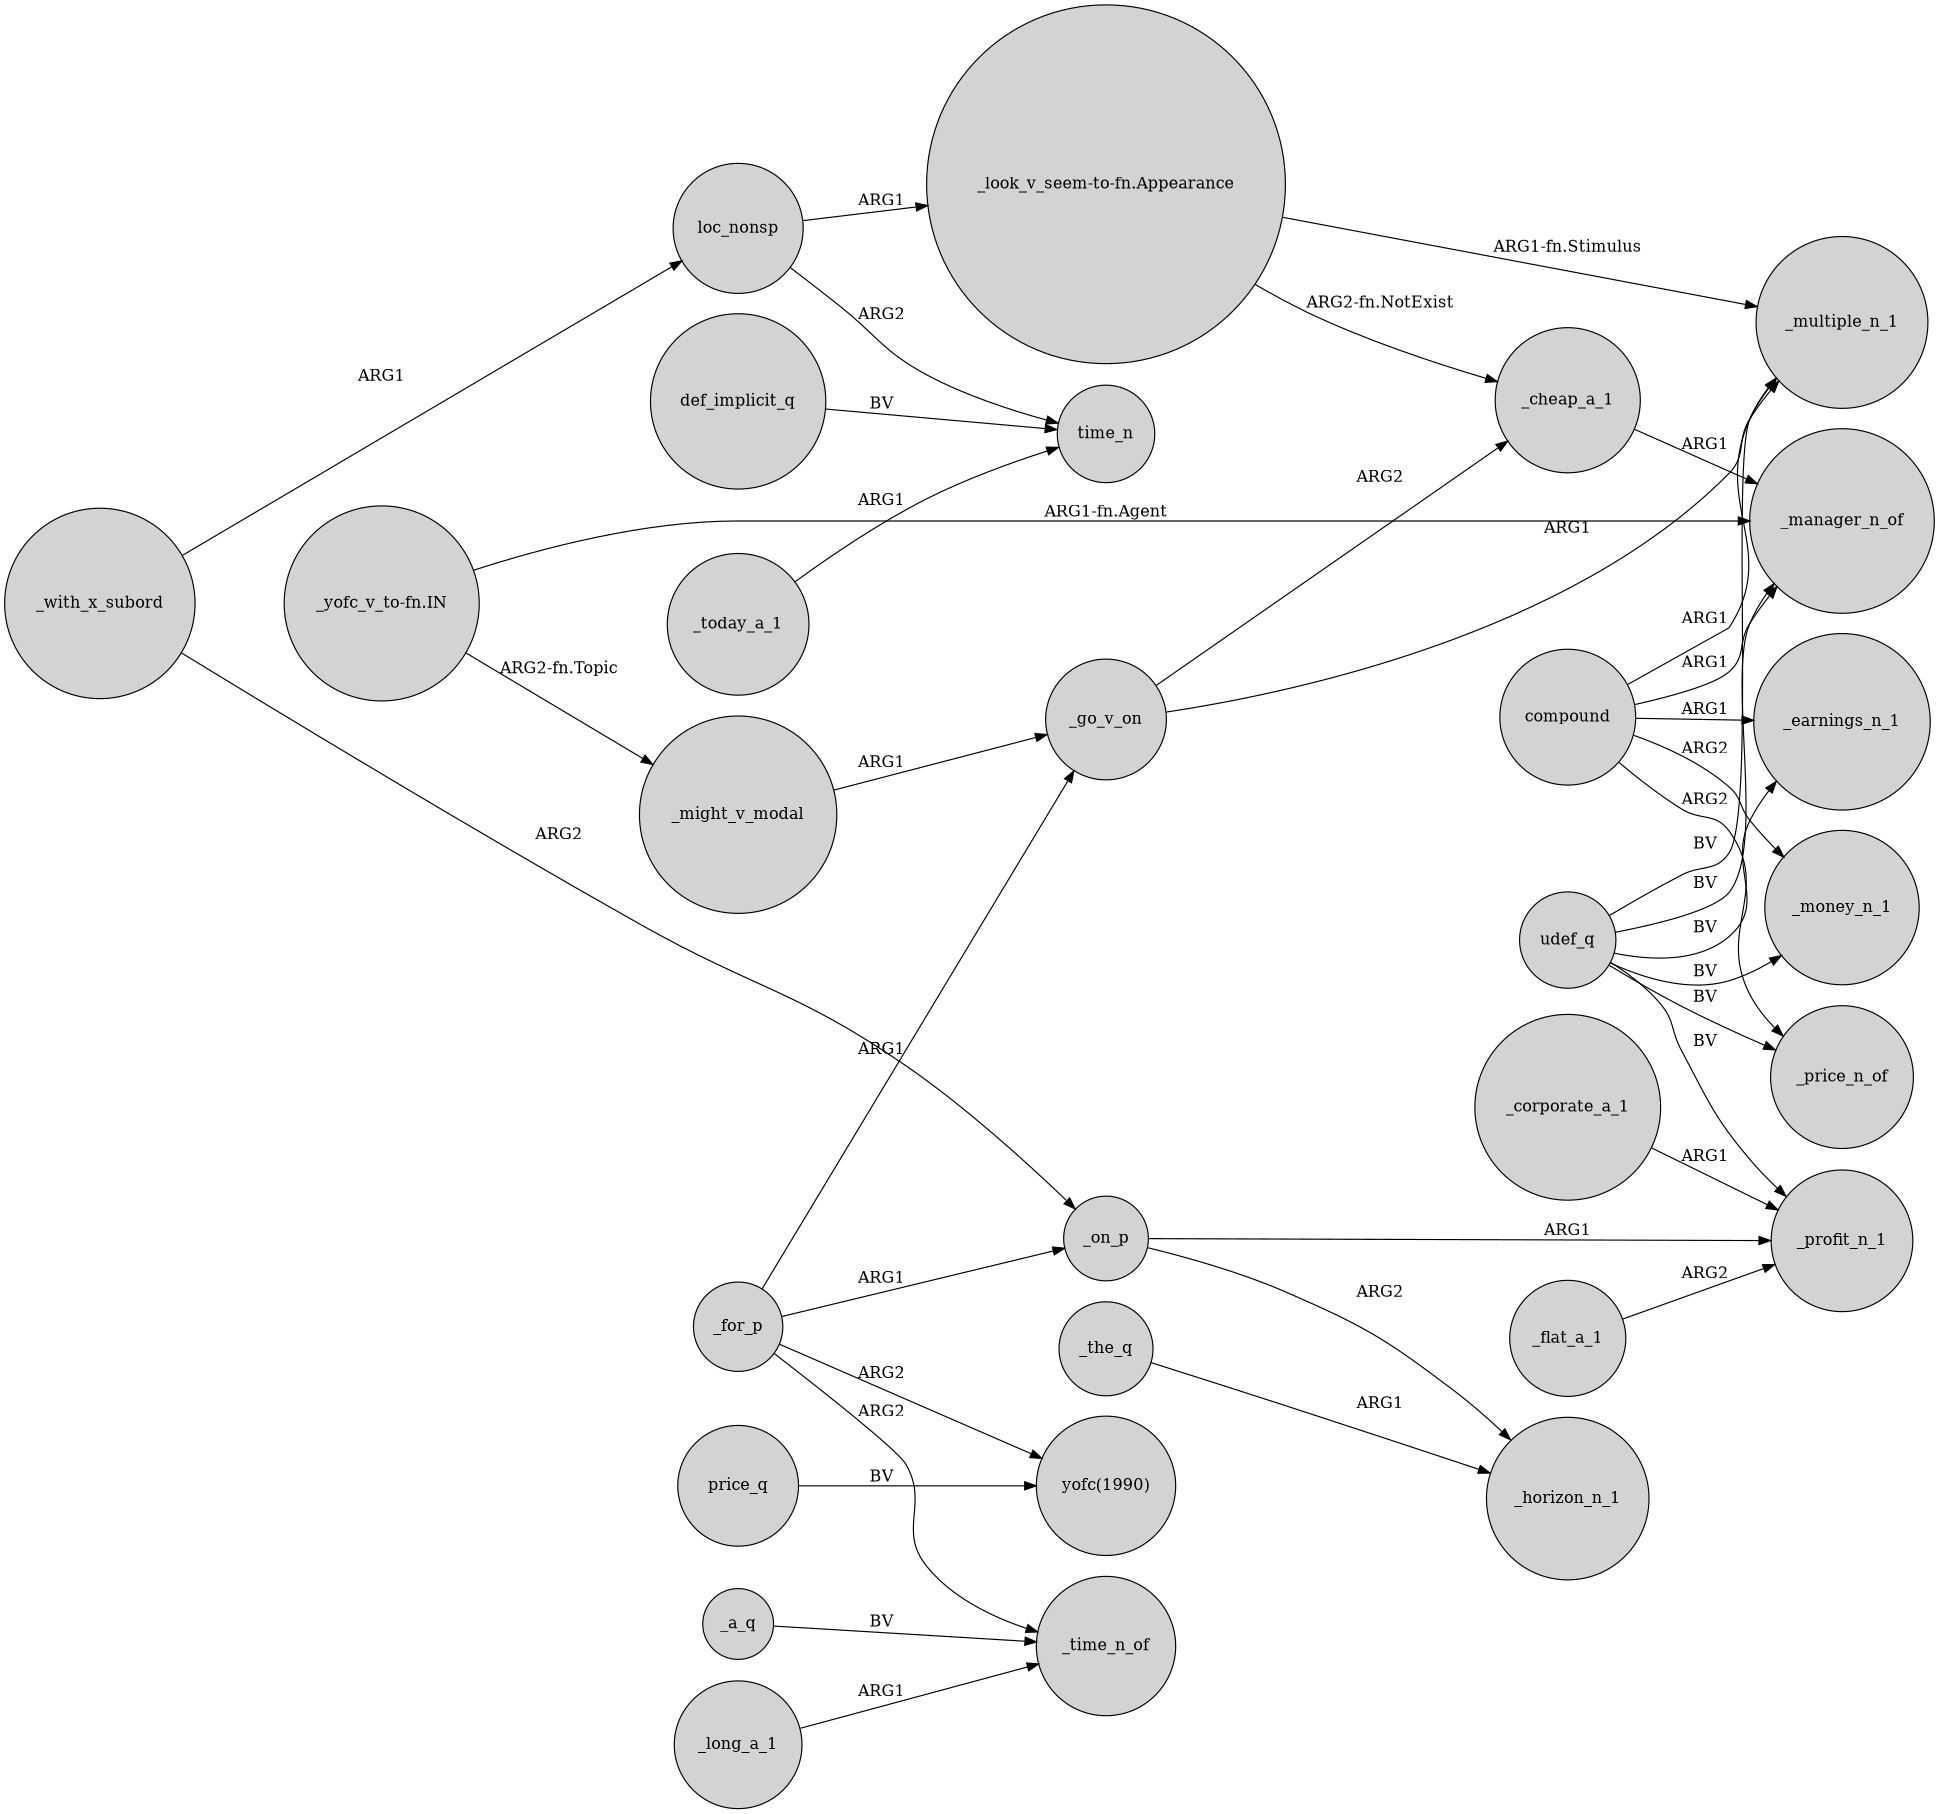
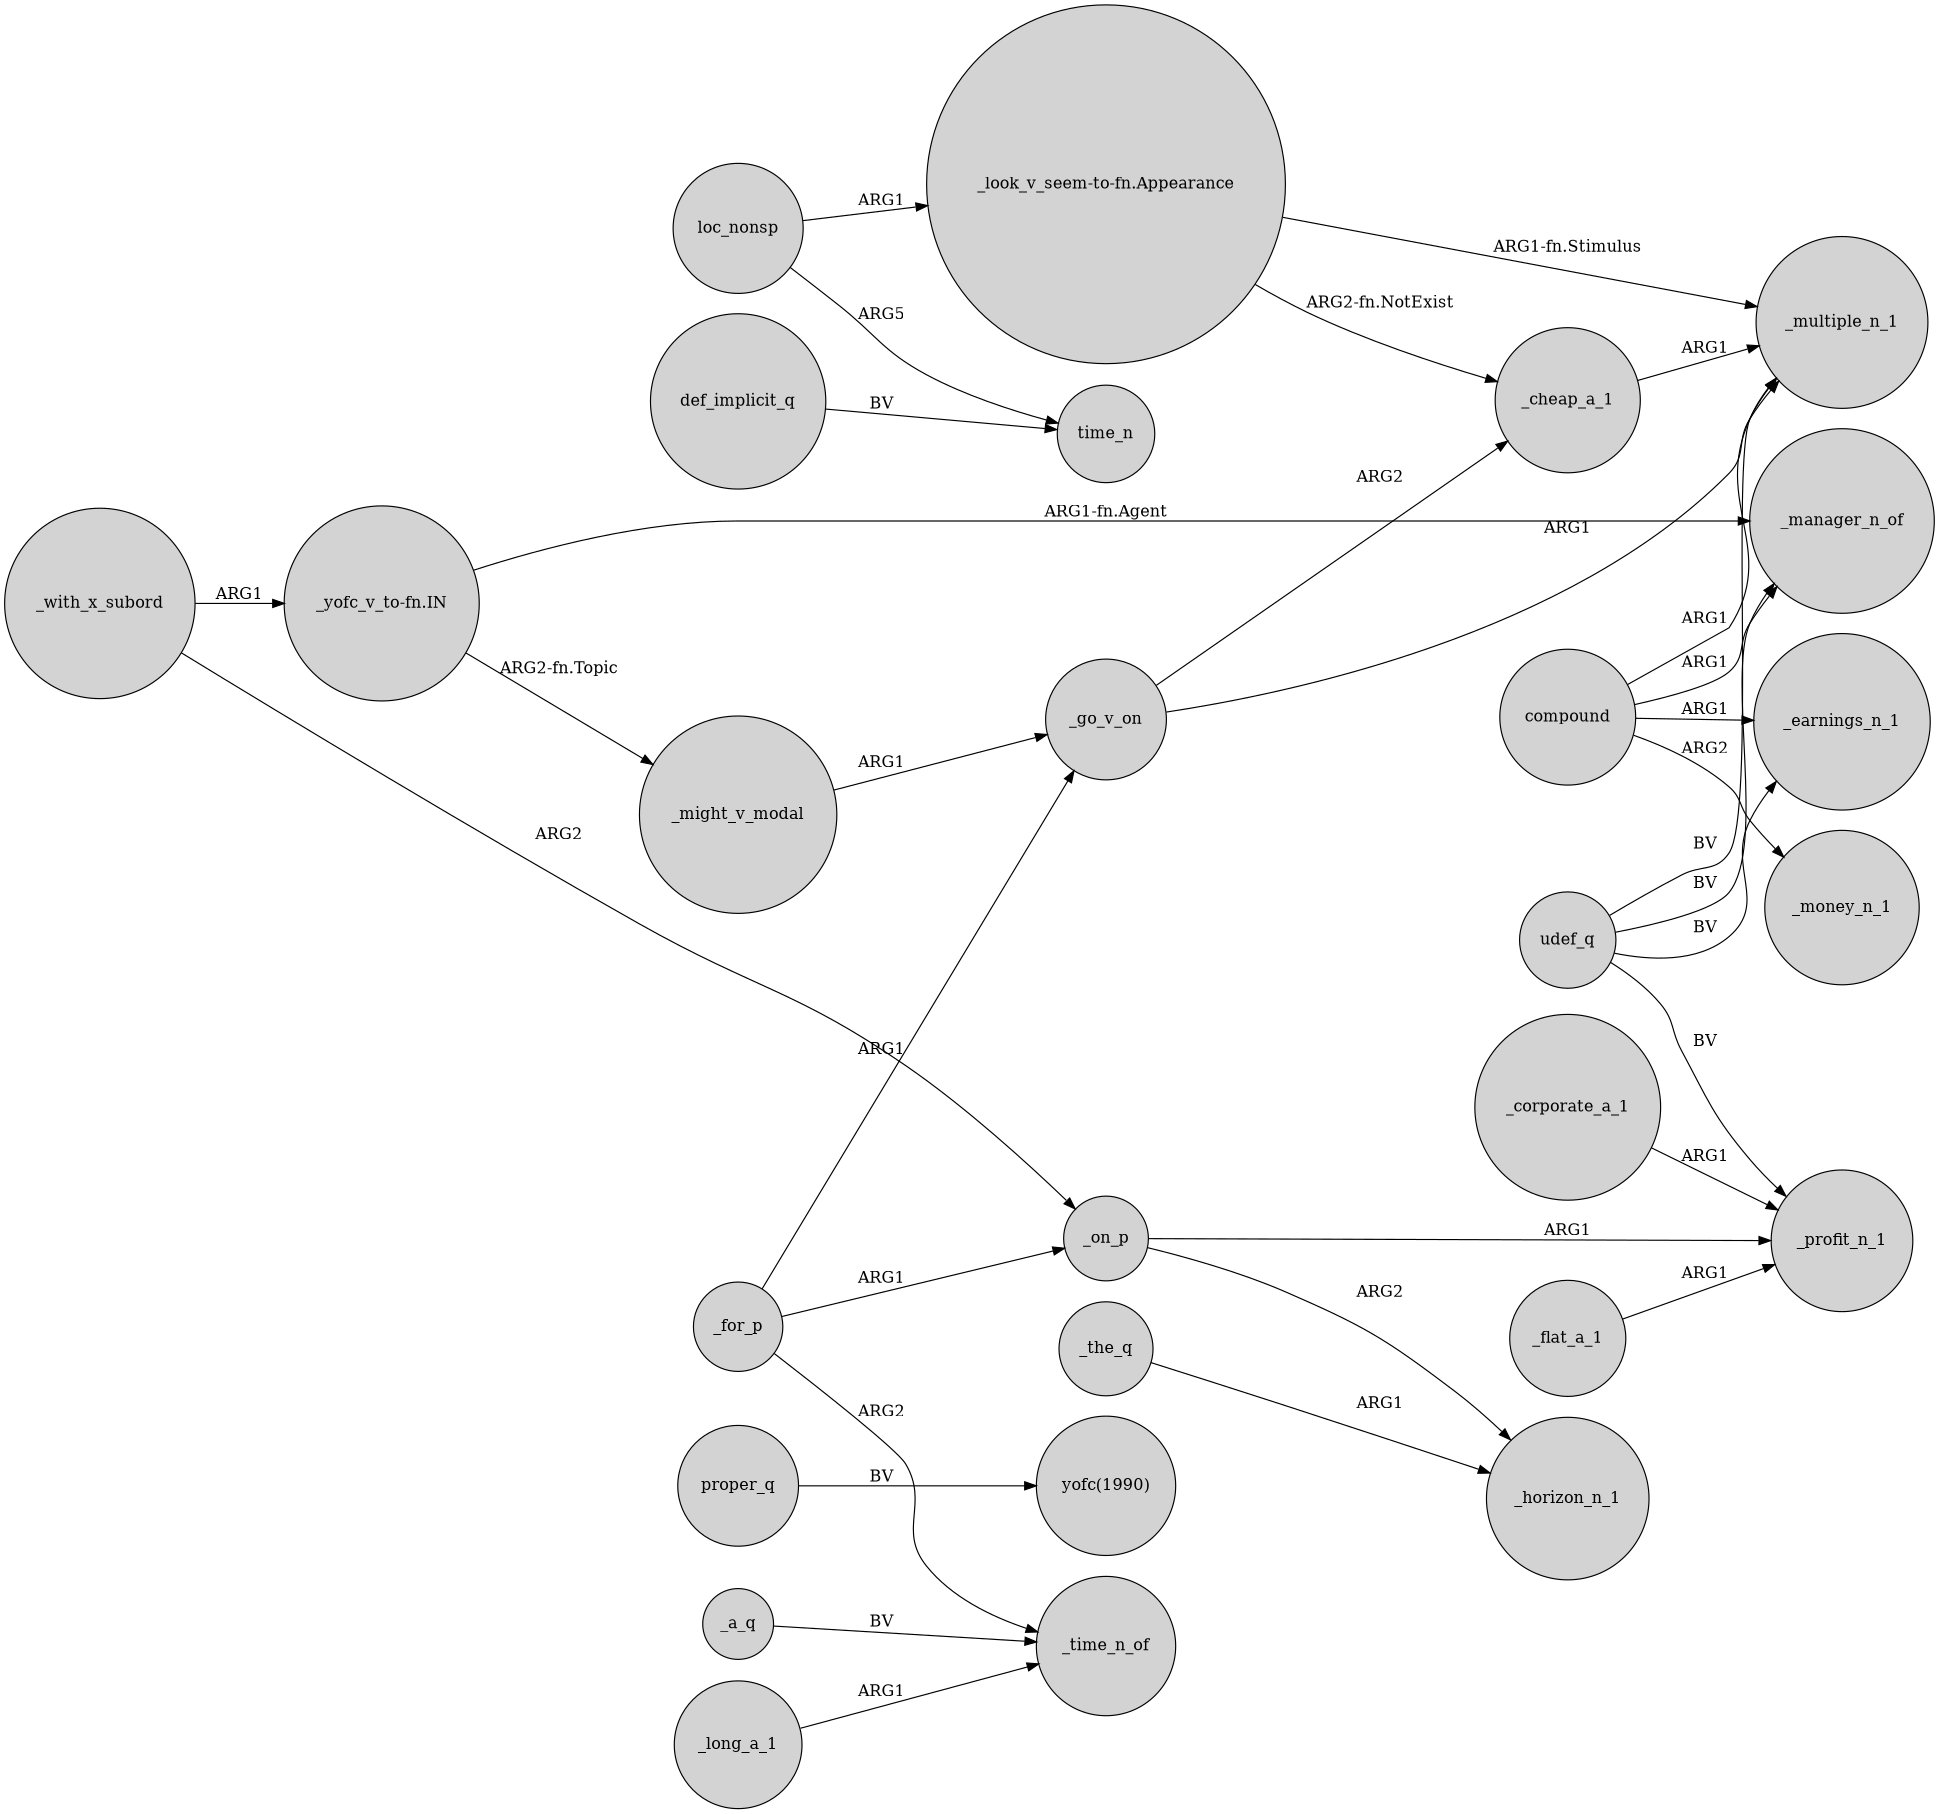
edge "loc_nonsp" -> "time_n": label "ARG2" -> "ARG5"
edge "_with_x_subord" -> "loc_nonsp": now "_with_x_subord" -> "_yofc_v_to-fn.IN"
edge "_cheap_a_1" -> "_manager_n_of": now "_cheap_a_1" -> "_multiple_n_1"
node "_today_a_1": removed
edge "udef_q" -> "_money_n_1": removed, label "BV"
node "_price_n_of": removed
edge "_flat_a_1" -> "_profit_n_1": label "ARG2" -> "ARG1"
edge "_for_p" -> "yofc(1990)": removed, label "ARG2"
node "price_q": label "price_q" -> "proper_q"
